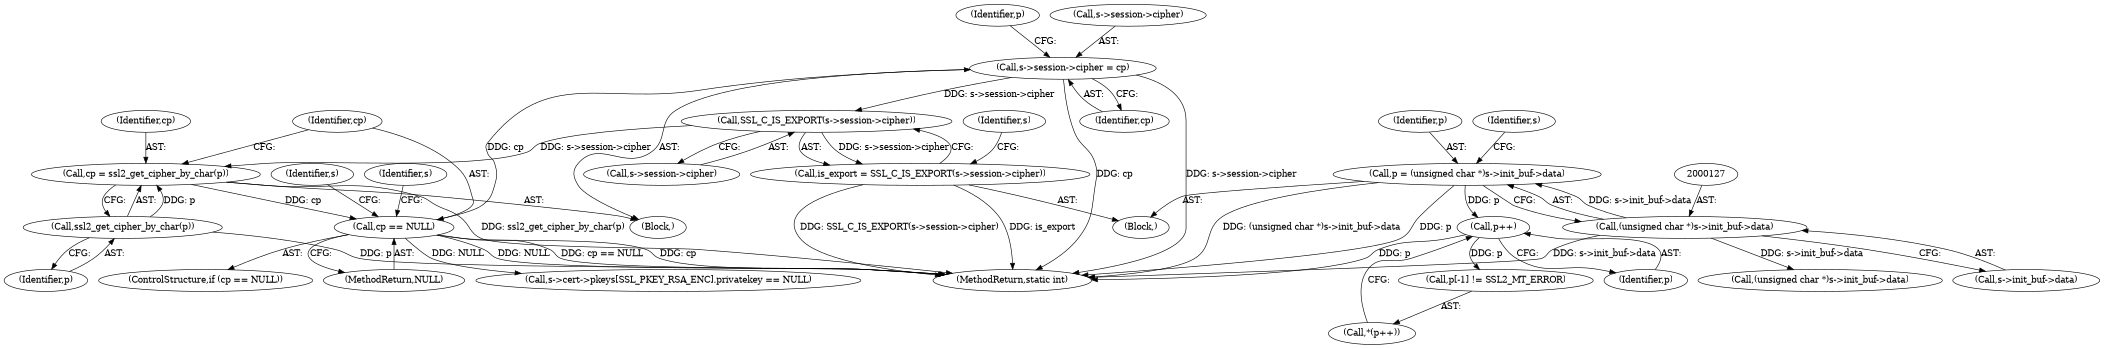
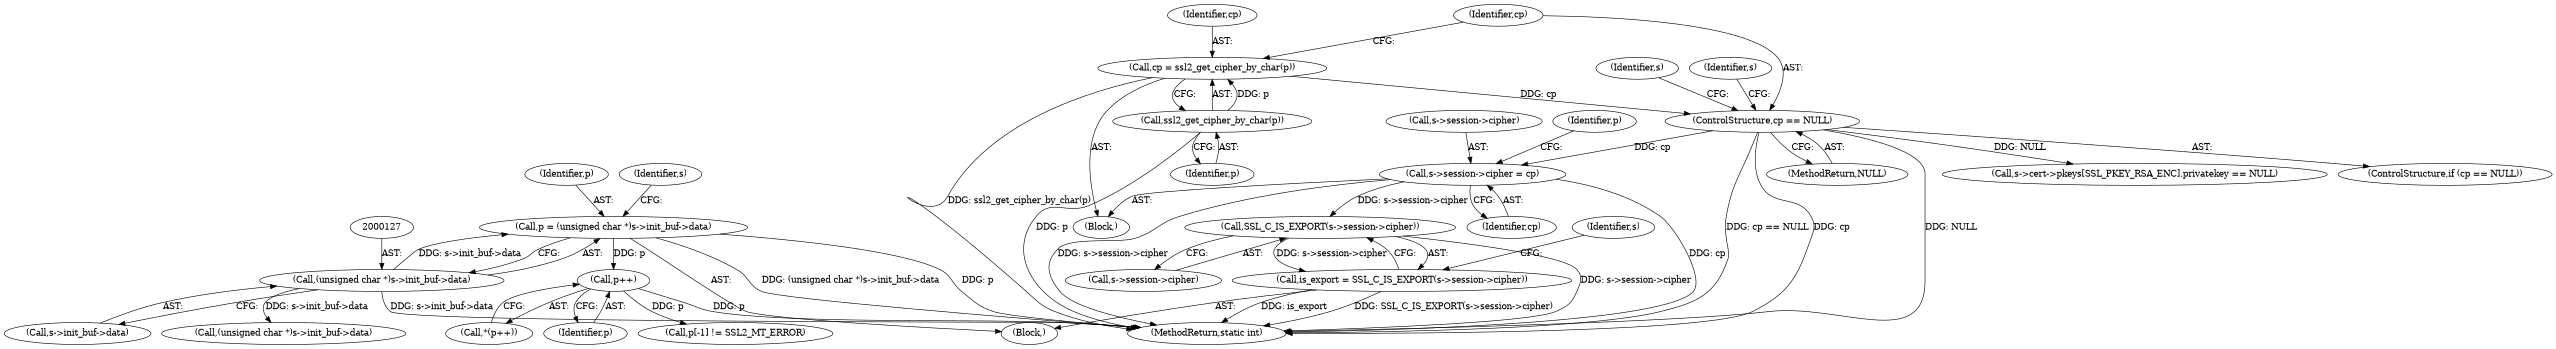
edge "(Call,SSL_C_IS_EXPORT(s->session->cipher))" -> "(Call,cp = ssl2_get_cipher_by_char(p))": now "(Call,SSL_C_IS_EXPORT(s->session->cipher))" -> "(MethodReturn,static int)"
node "(Call,cp == NULL)": label "(Call,cp == NULL)" -> "(ControlStructure,cp == NULL)"
edge "(Call,p[-1] != SSL2_MT_ERROR)" -> "(Call,*(p++))": now "(Call,p++)" -> "(Call,*(p++))"
